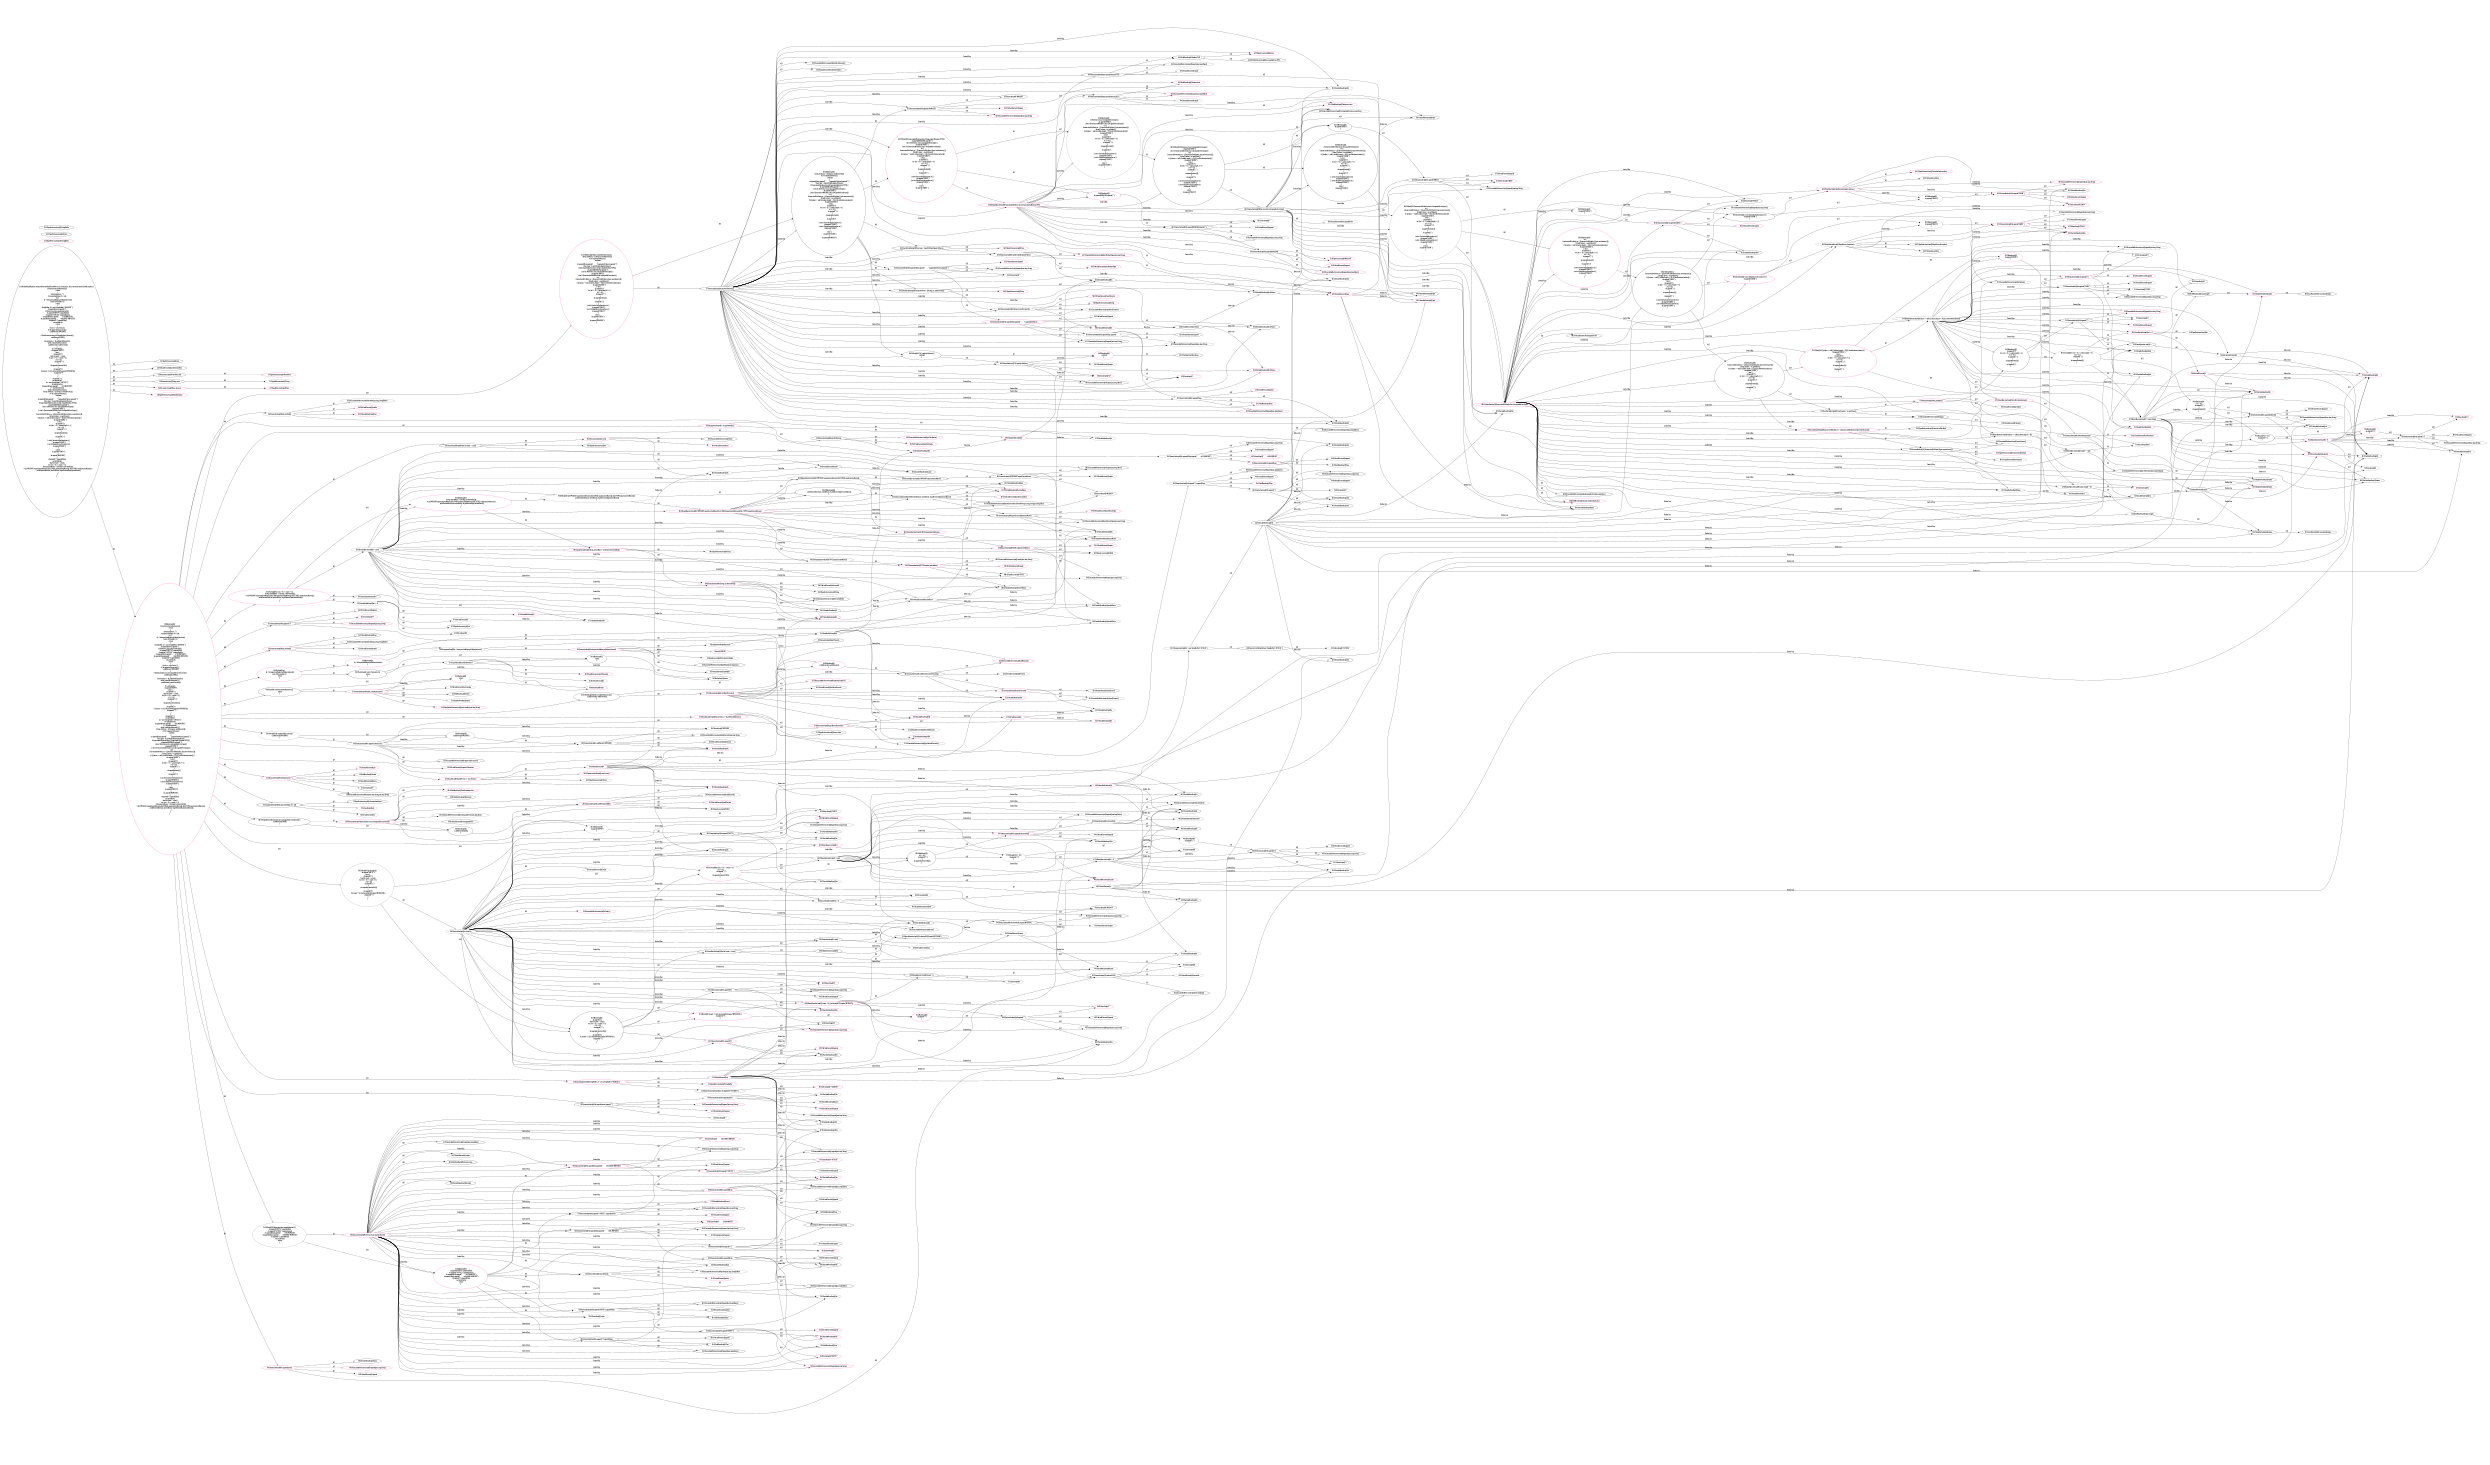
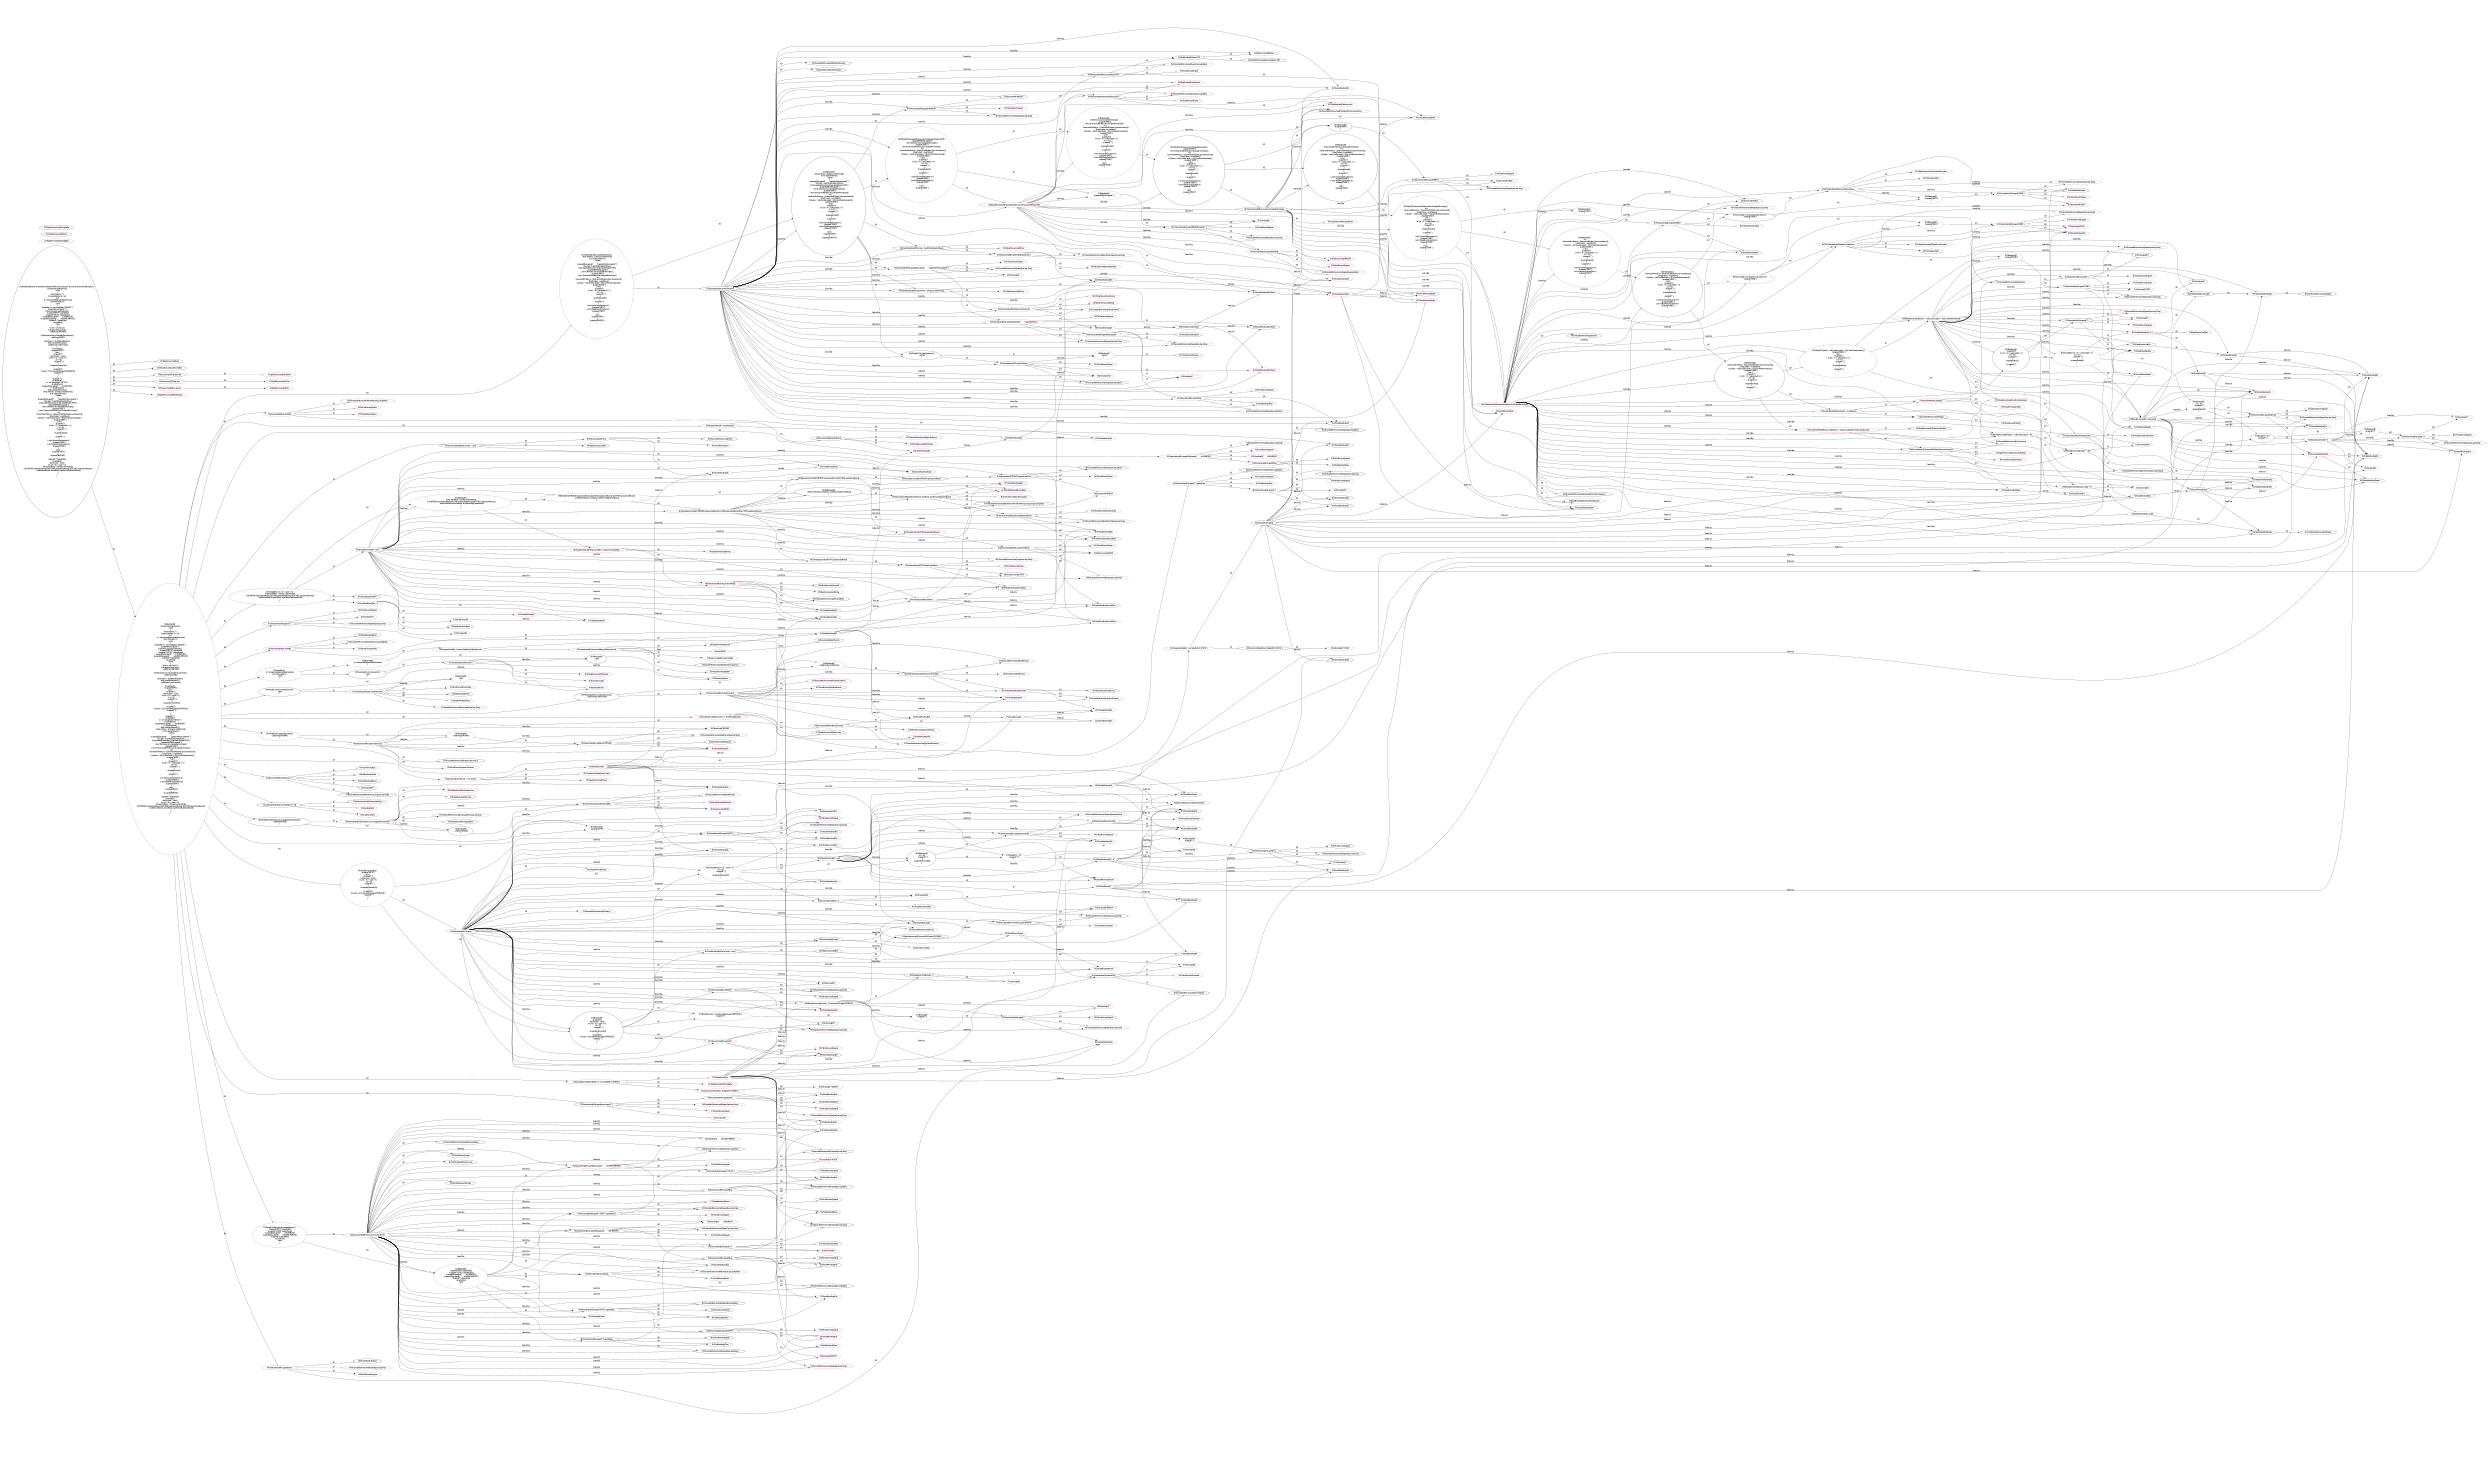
edge "13:CtVirtualElement@sb" -> "52:CtVariableReadImpl@sb": added, label "Define-Use"
